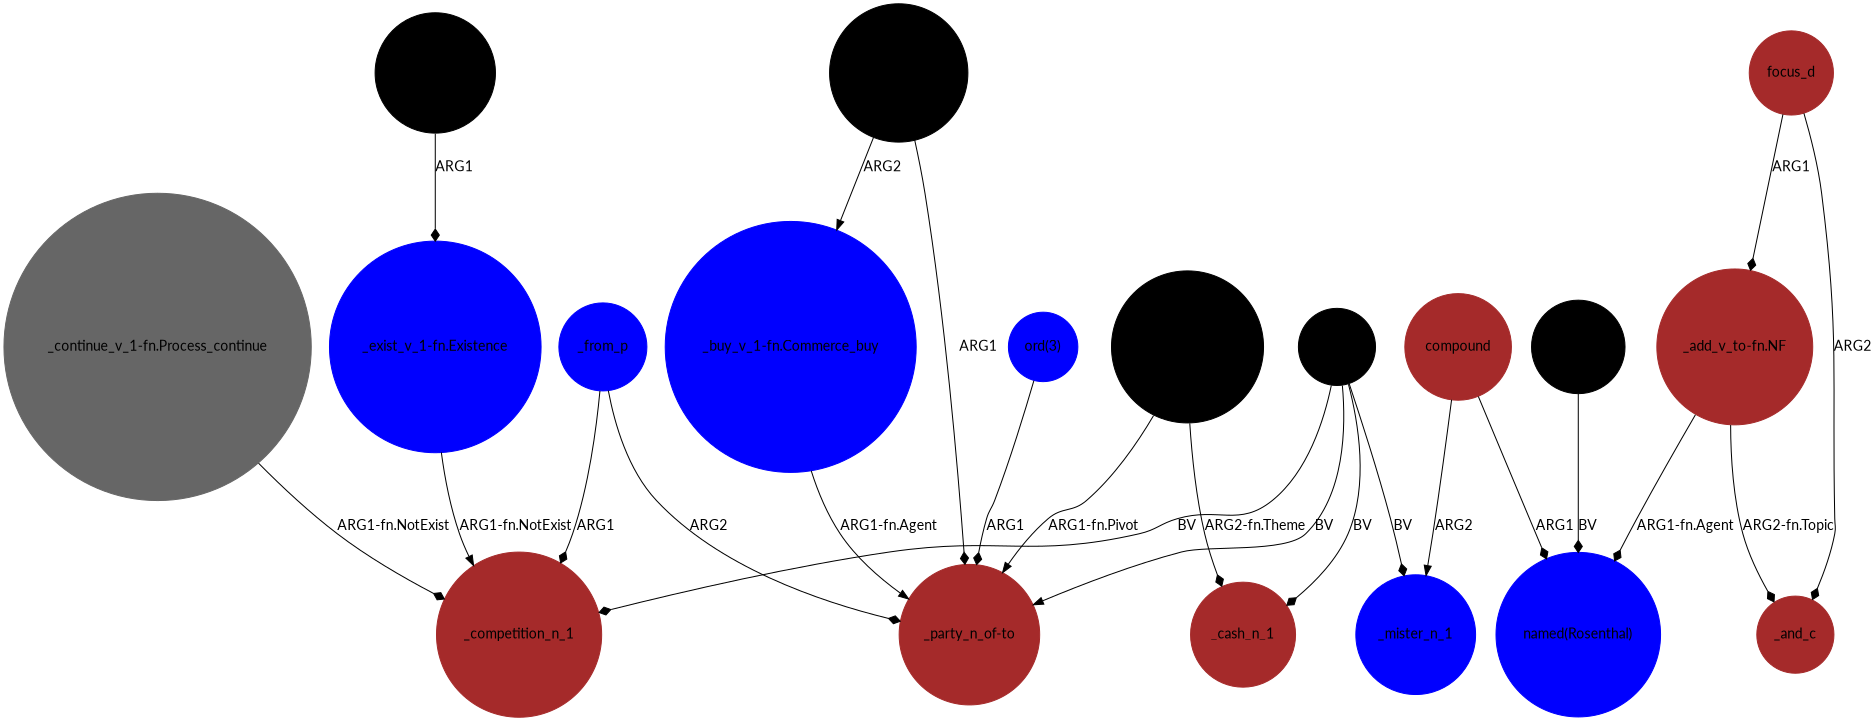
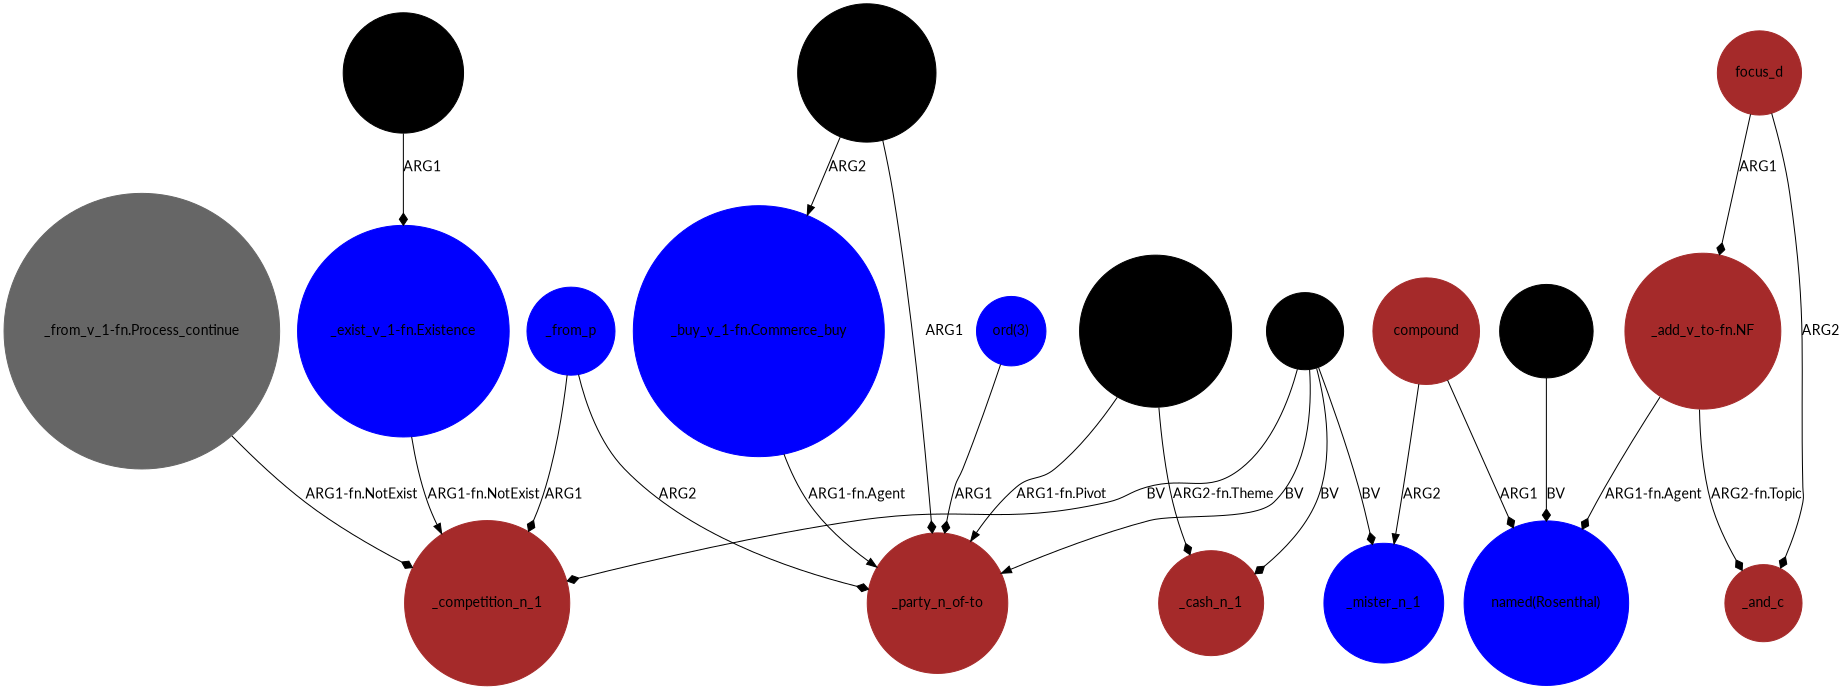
node "_continue_v_1-fn.Process_continue": label "_continue_v_1-fn.Process_continue" -> "_from_v_1-fn.Process_continue"
